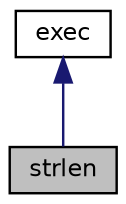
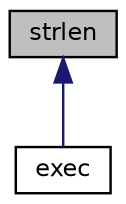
edge "strlen" -> "exec": reversed
